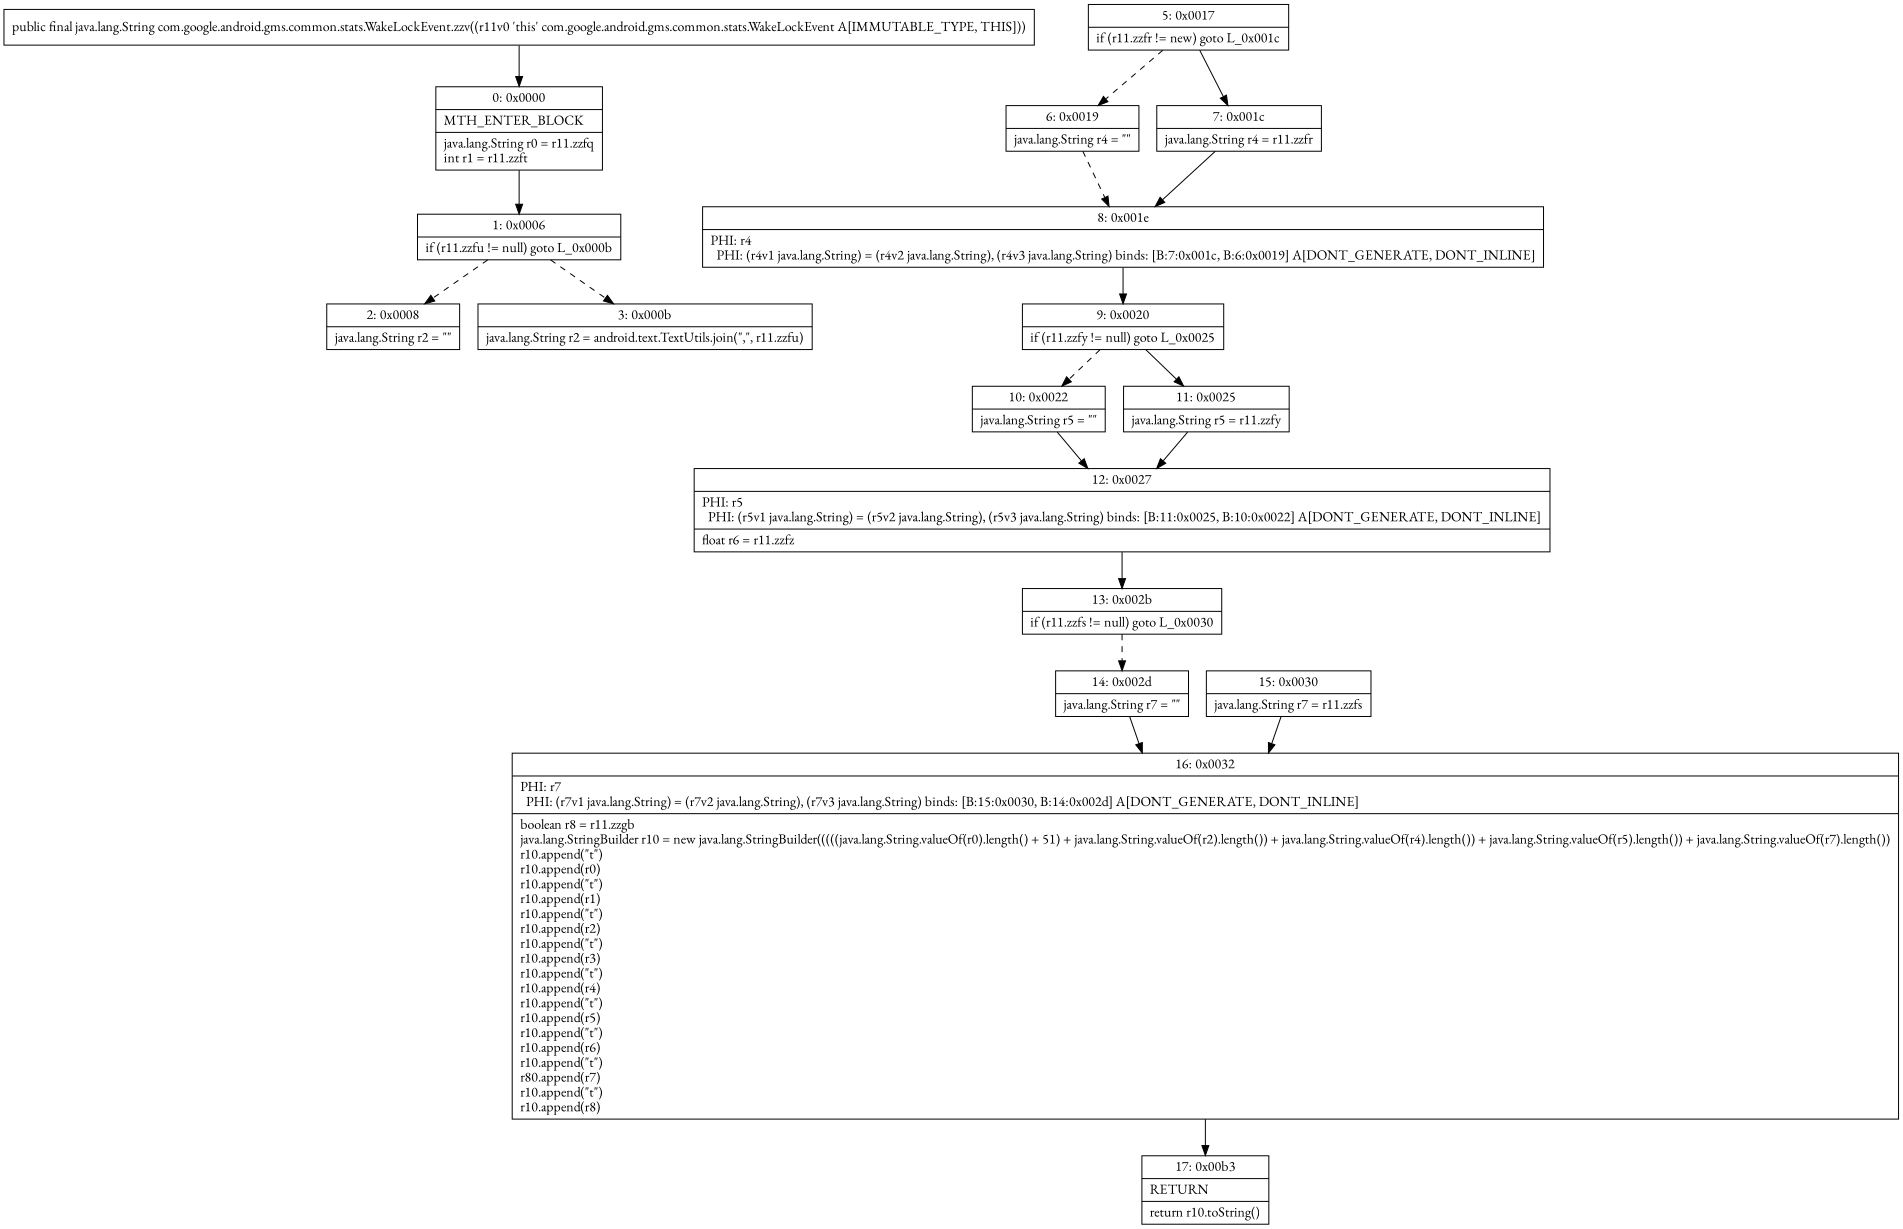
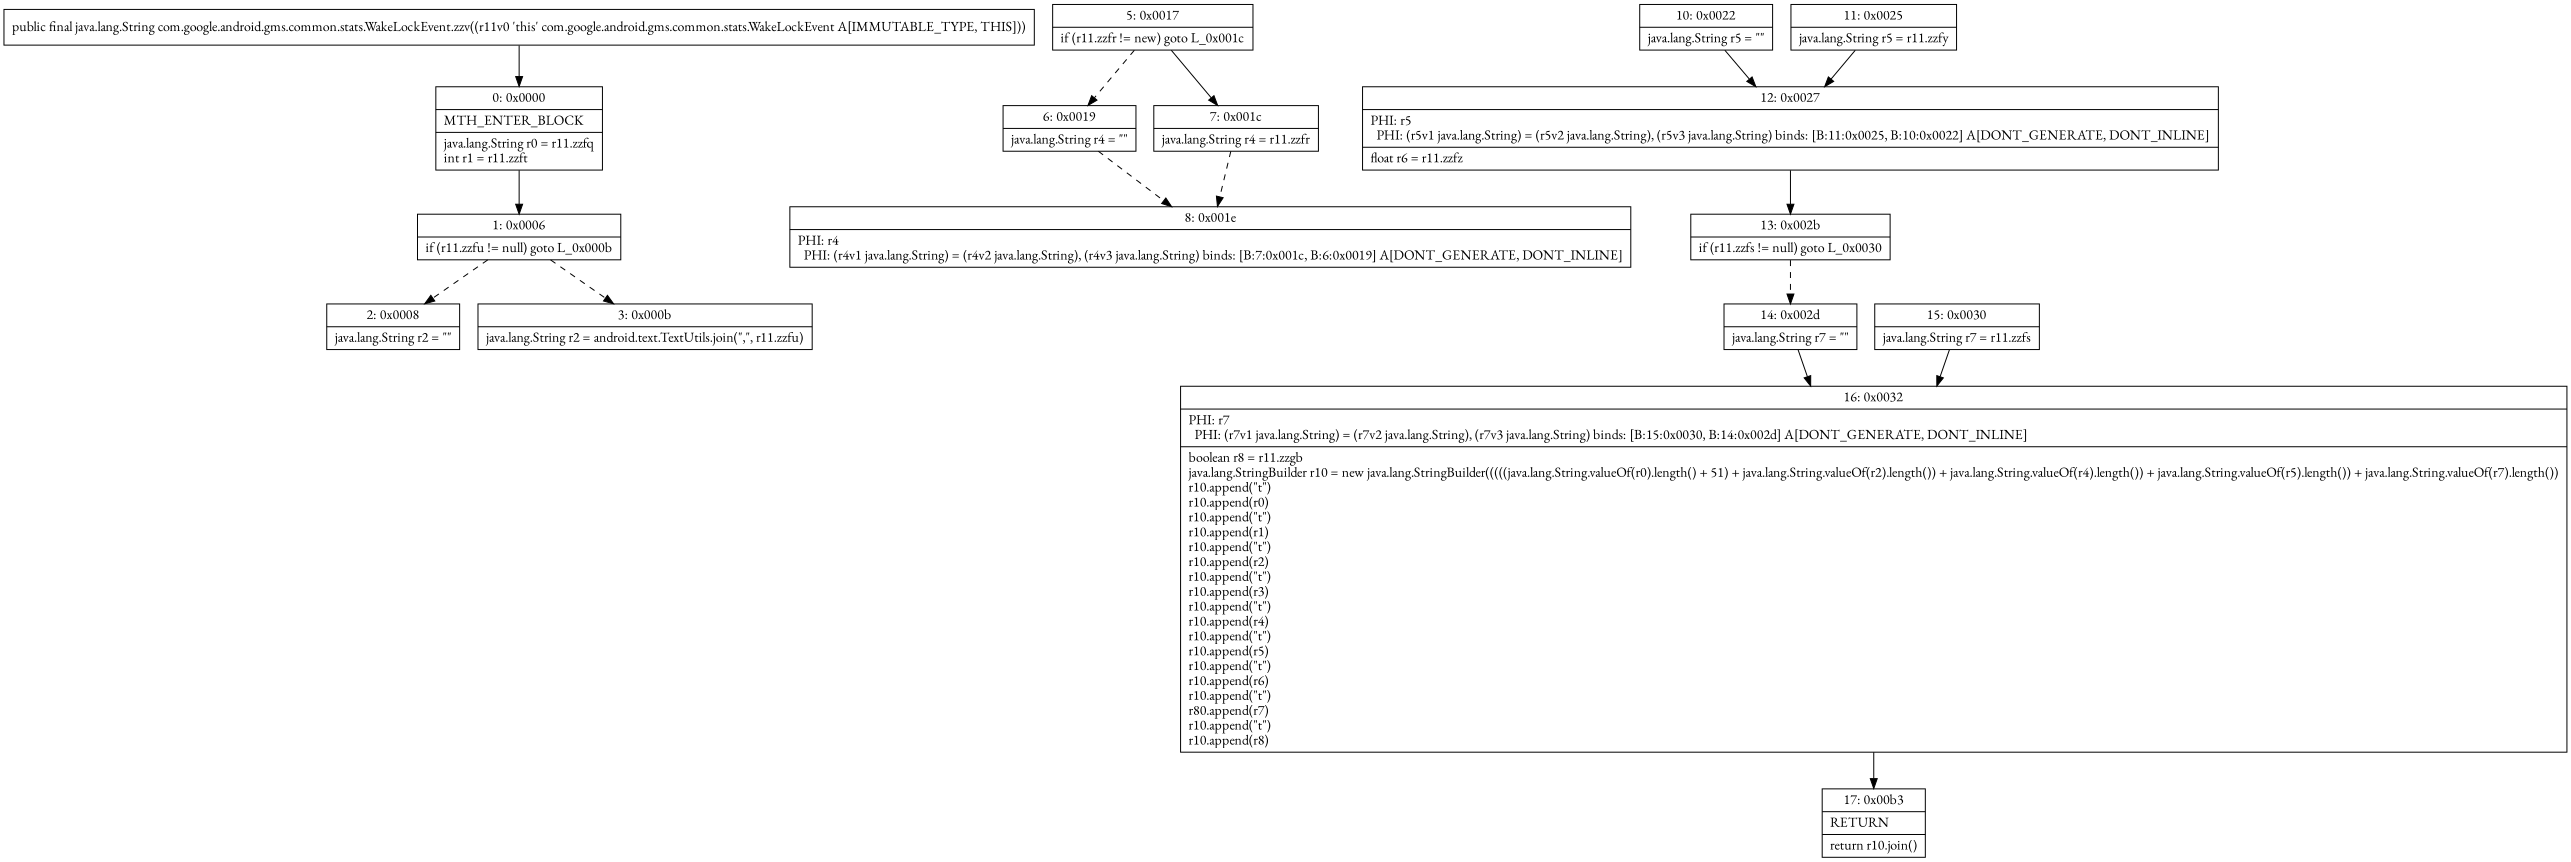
edge "7: 0x001c" -> "8: 0x001e": style solid -> dashed
node "9: 0x0020": removed
node "17: 0x00b3": text "return r10.toString()" -> "return r10.join()"
